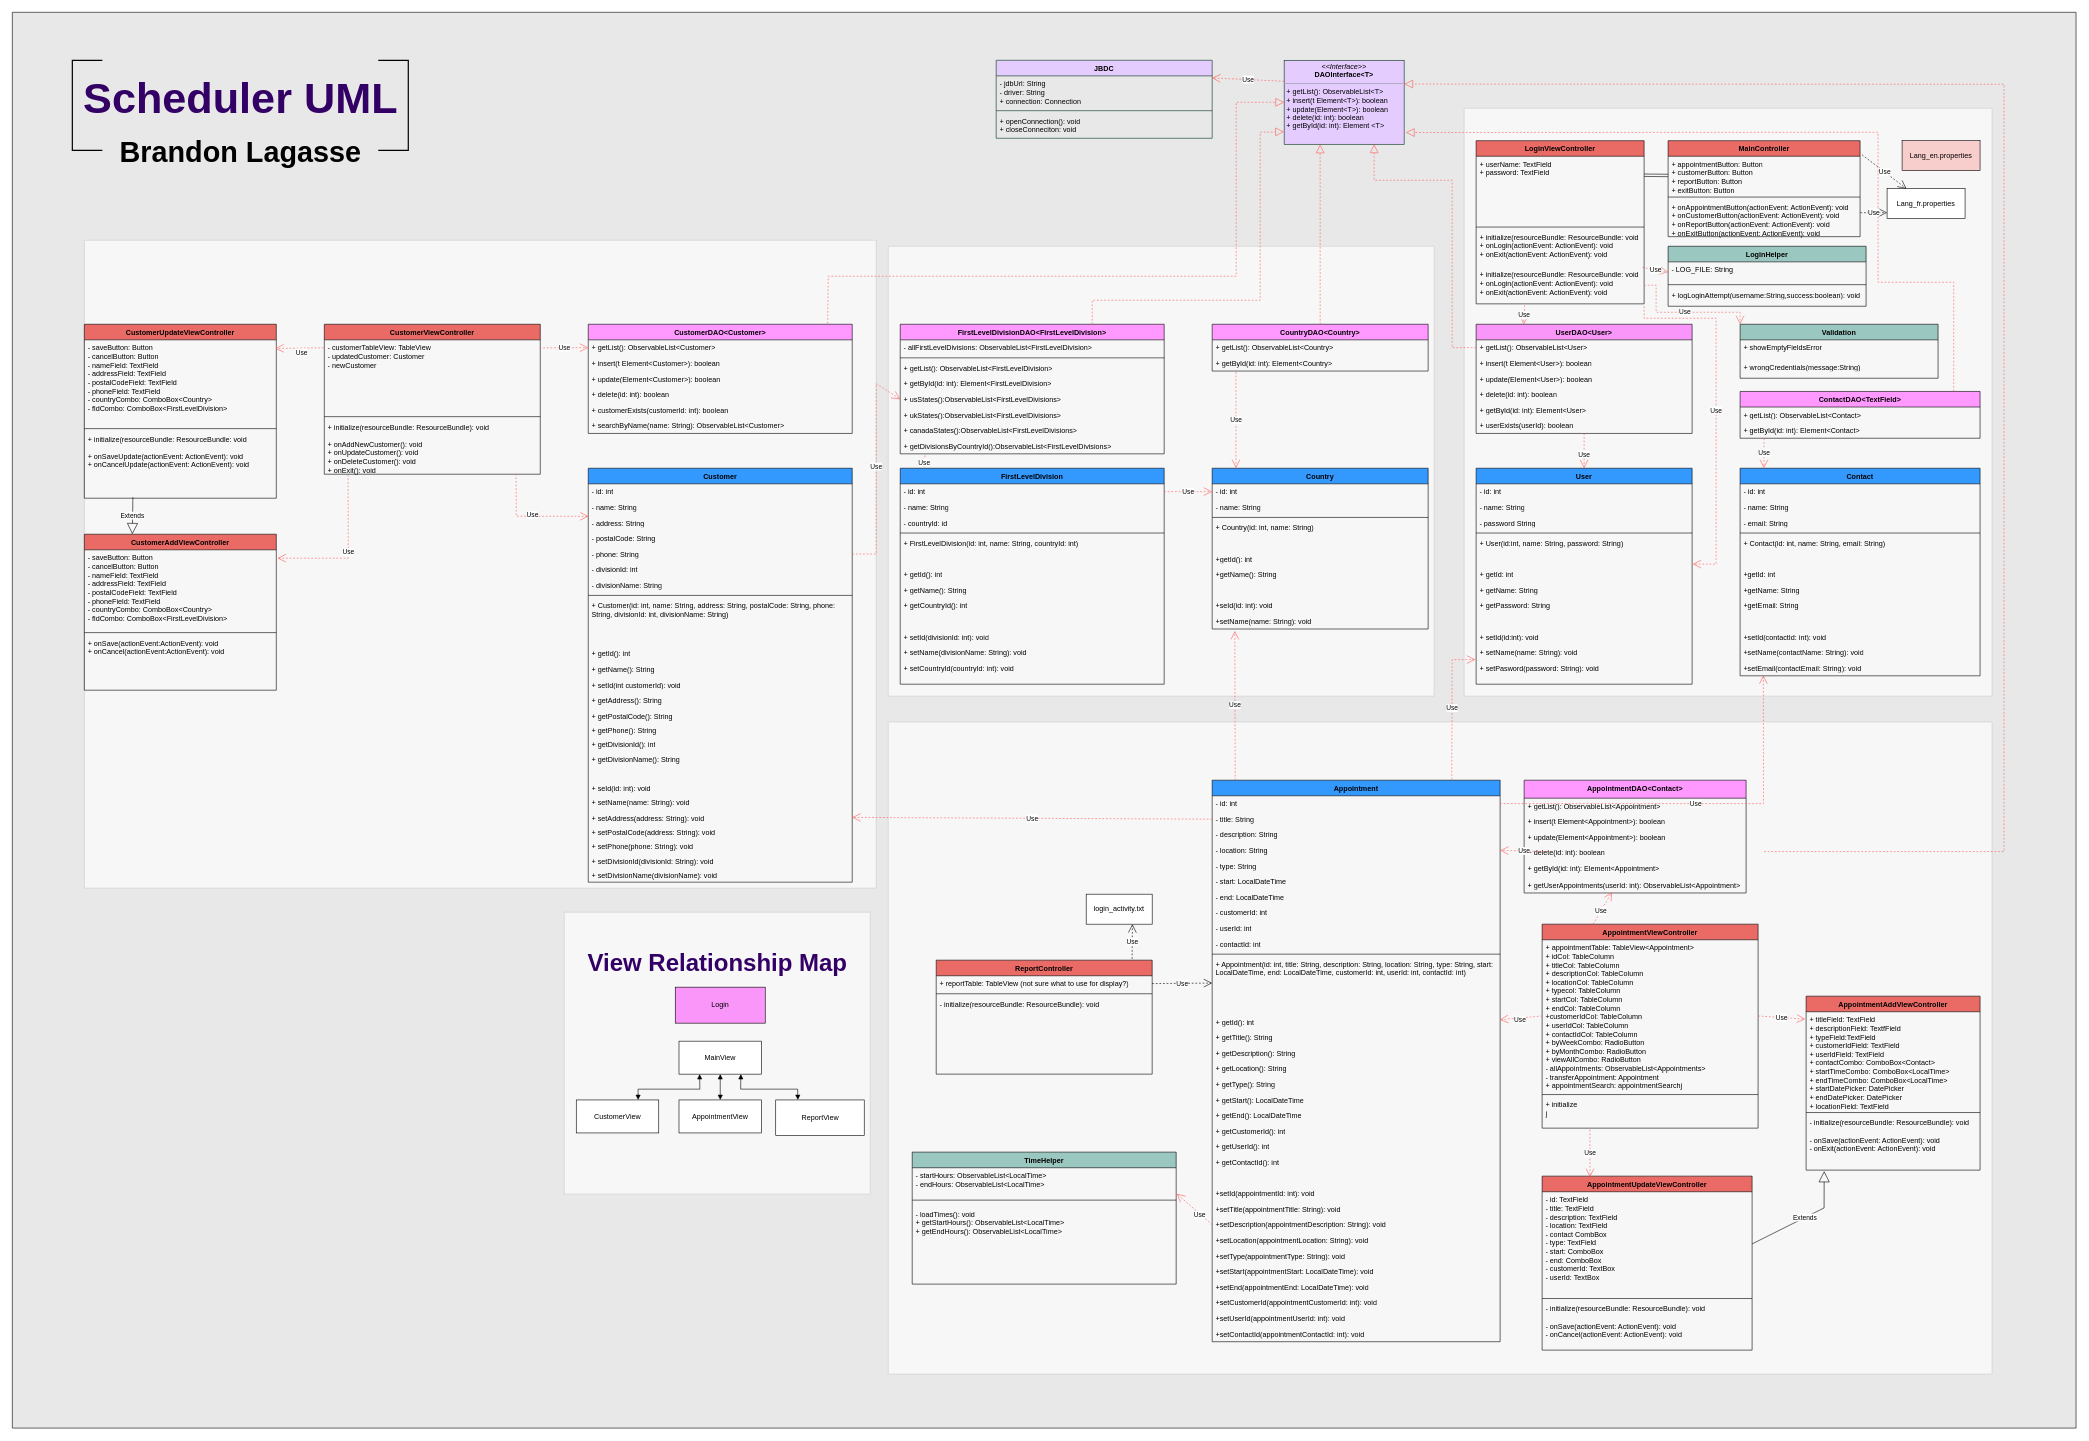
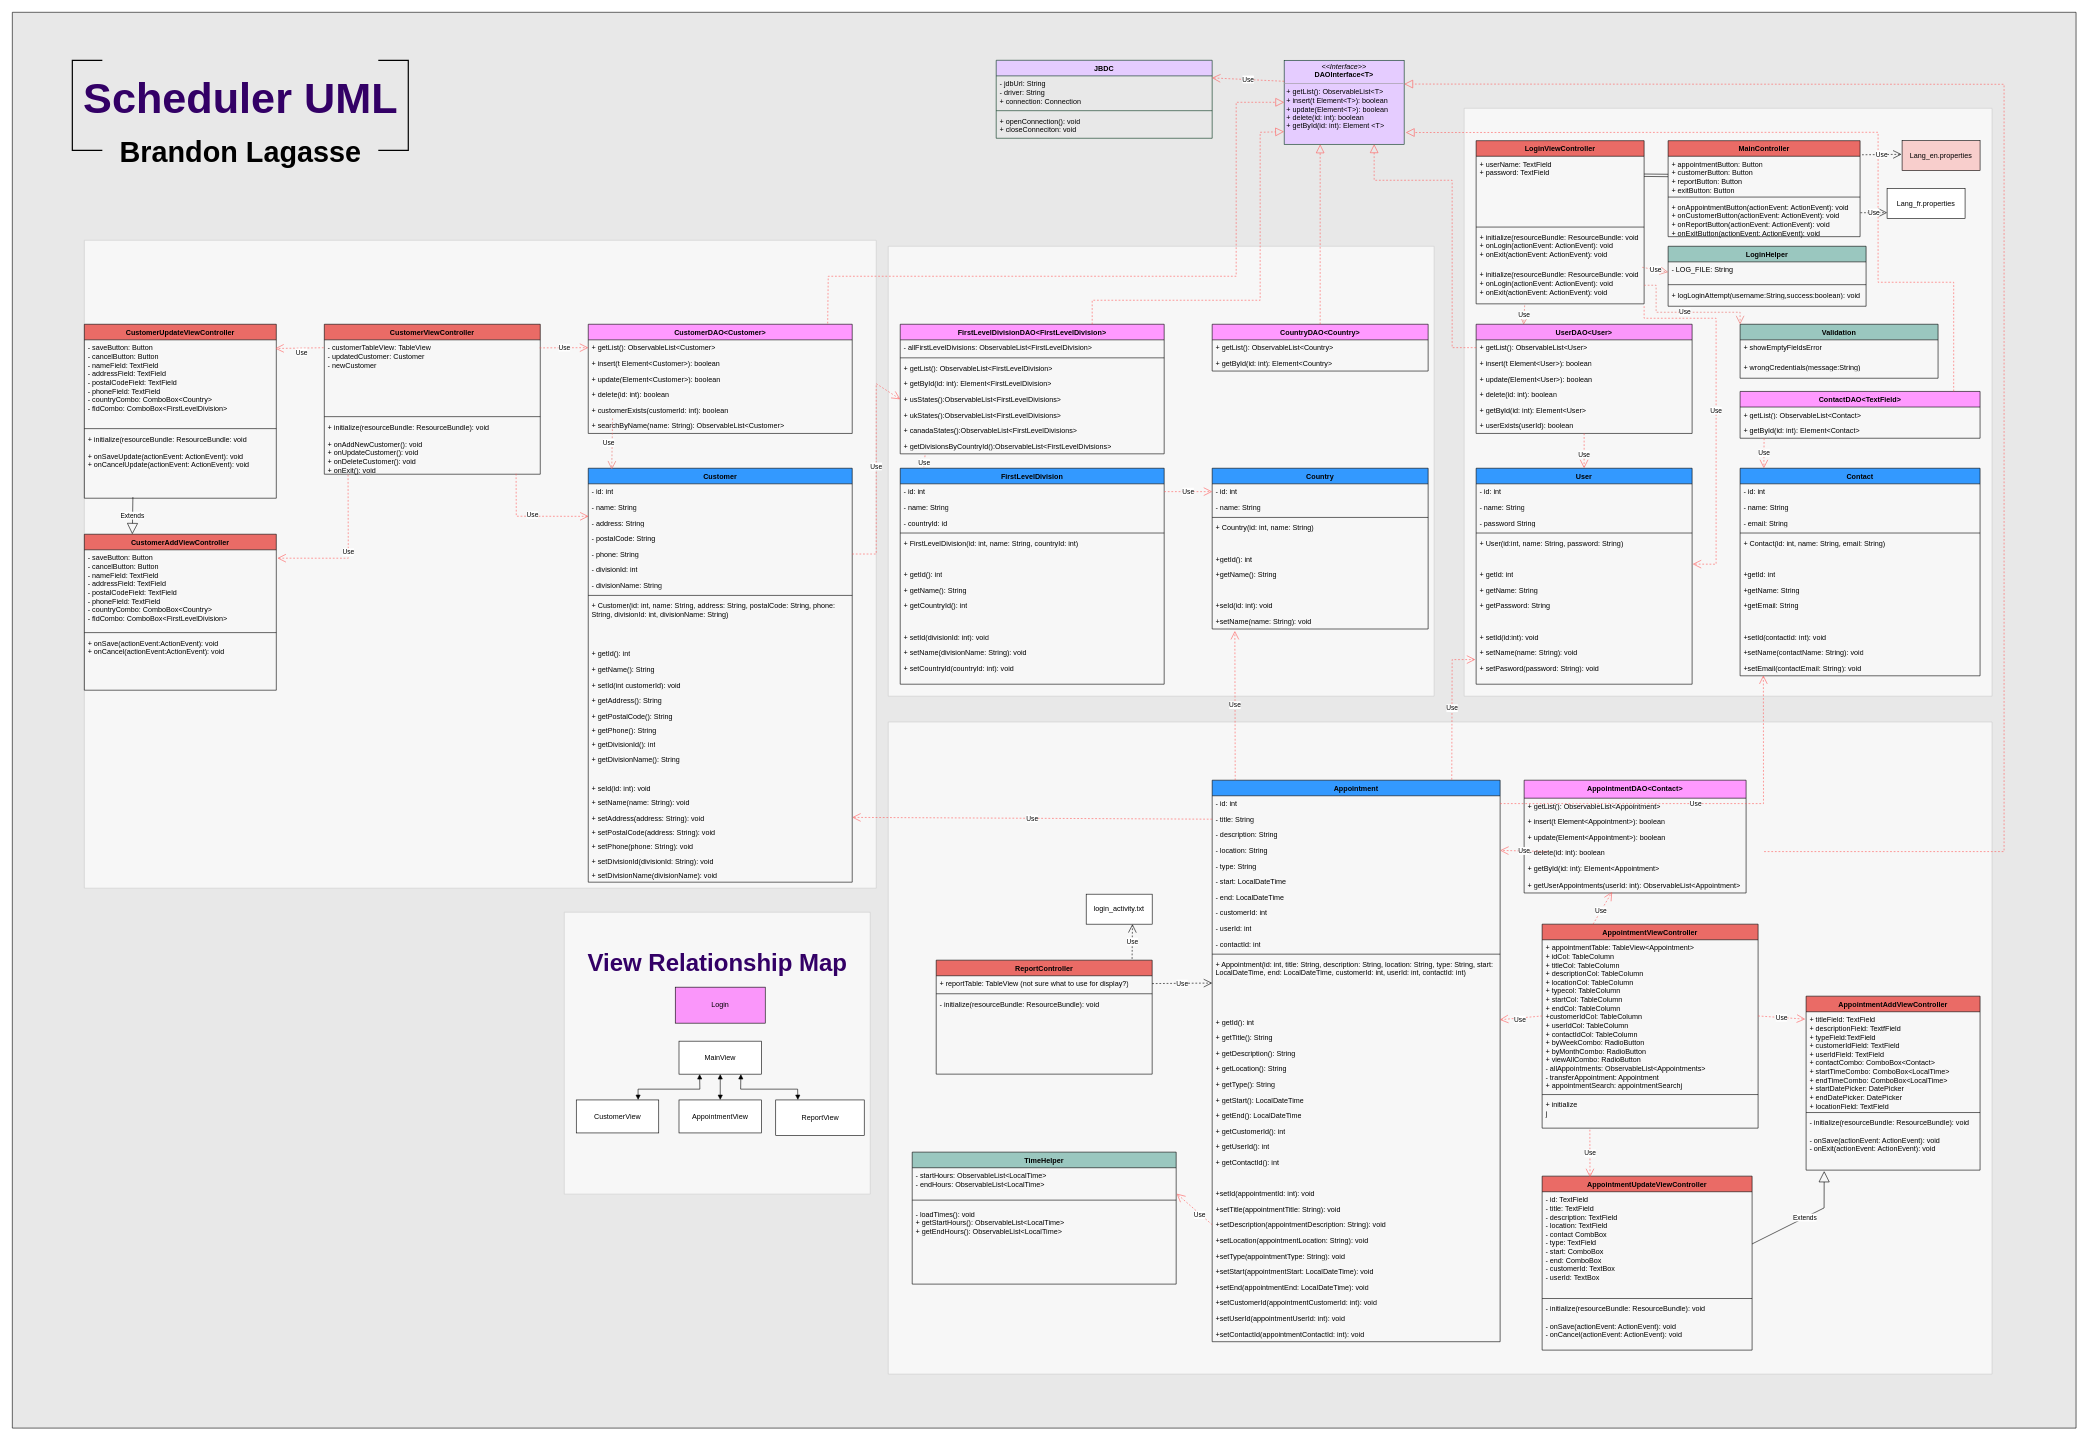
edge "+ appointmentButton: Button + customerButton: Button + reportButton: Button + exitButton: Button" -> "Lang_fr.properties": now "+ appointmentButton: Button + customerButton: Button + reportButton: Button + exitButton: Button" -> "Lang_en.properties"
edge "+ getById(id: int): Element<Country>" -> "Country": removed, label "Use"
edge "+ customerExists(customerId: int): boolean" -> "Customer": added, label "Use"
